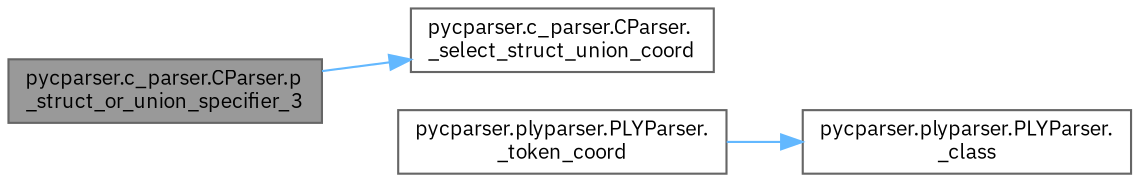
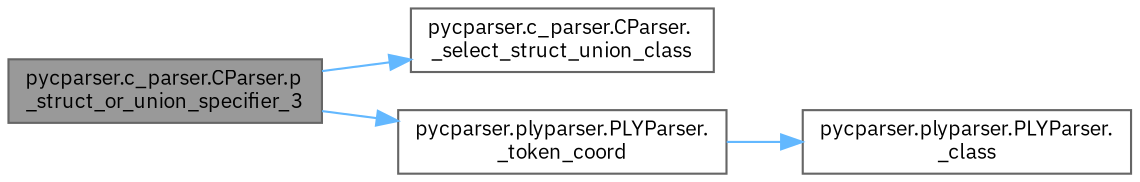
node "pycparser.c_parser.CParser. _select_struct_union_coord": label "pycparser.c_parser.CParser. _select_struct_union_coord" -> "pycparser.c_parser.CParser. _select_struct_union_class"
edge "pycparser.c_parser.CParser.p _struct_or_union_specifier_3" -> "pycparser.plyparser.PLYParser. _token_coord": added
